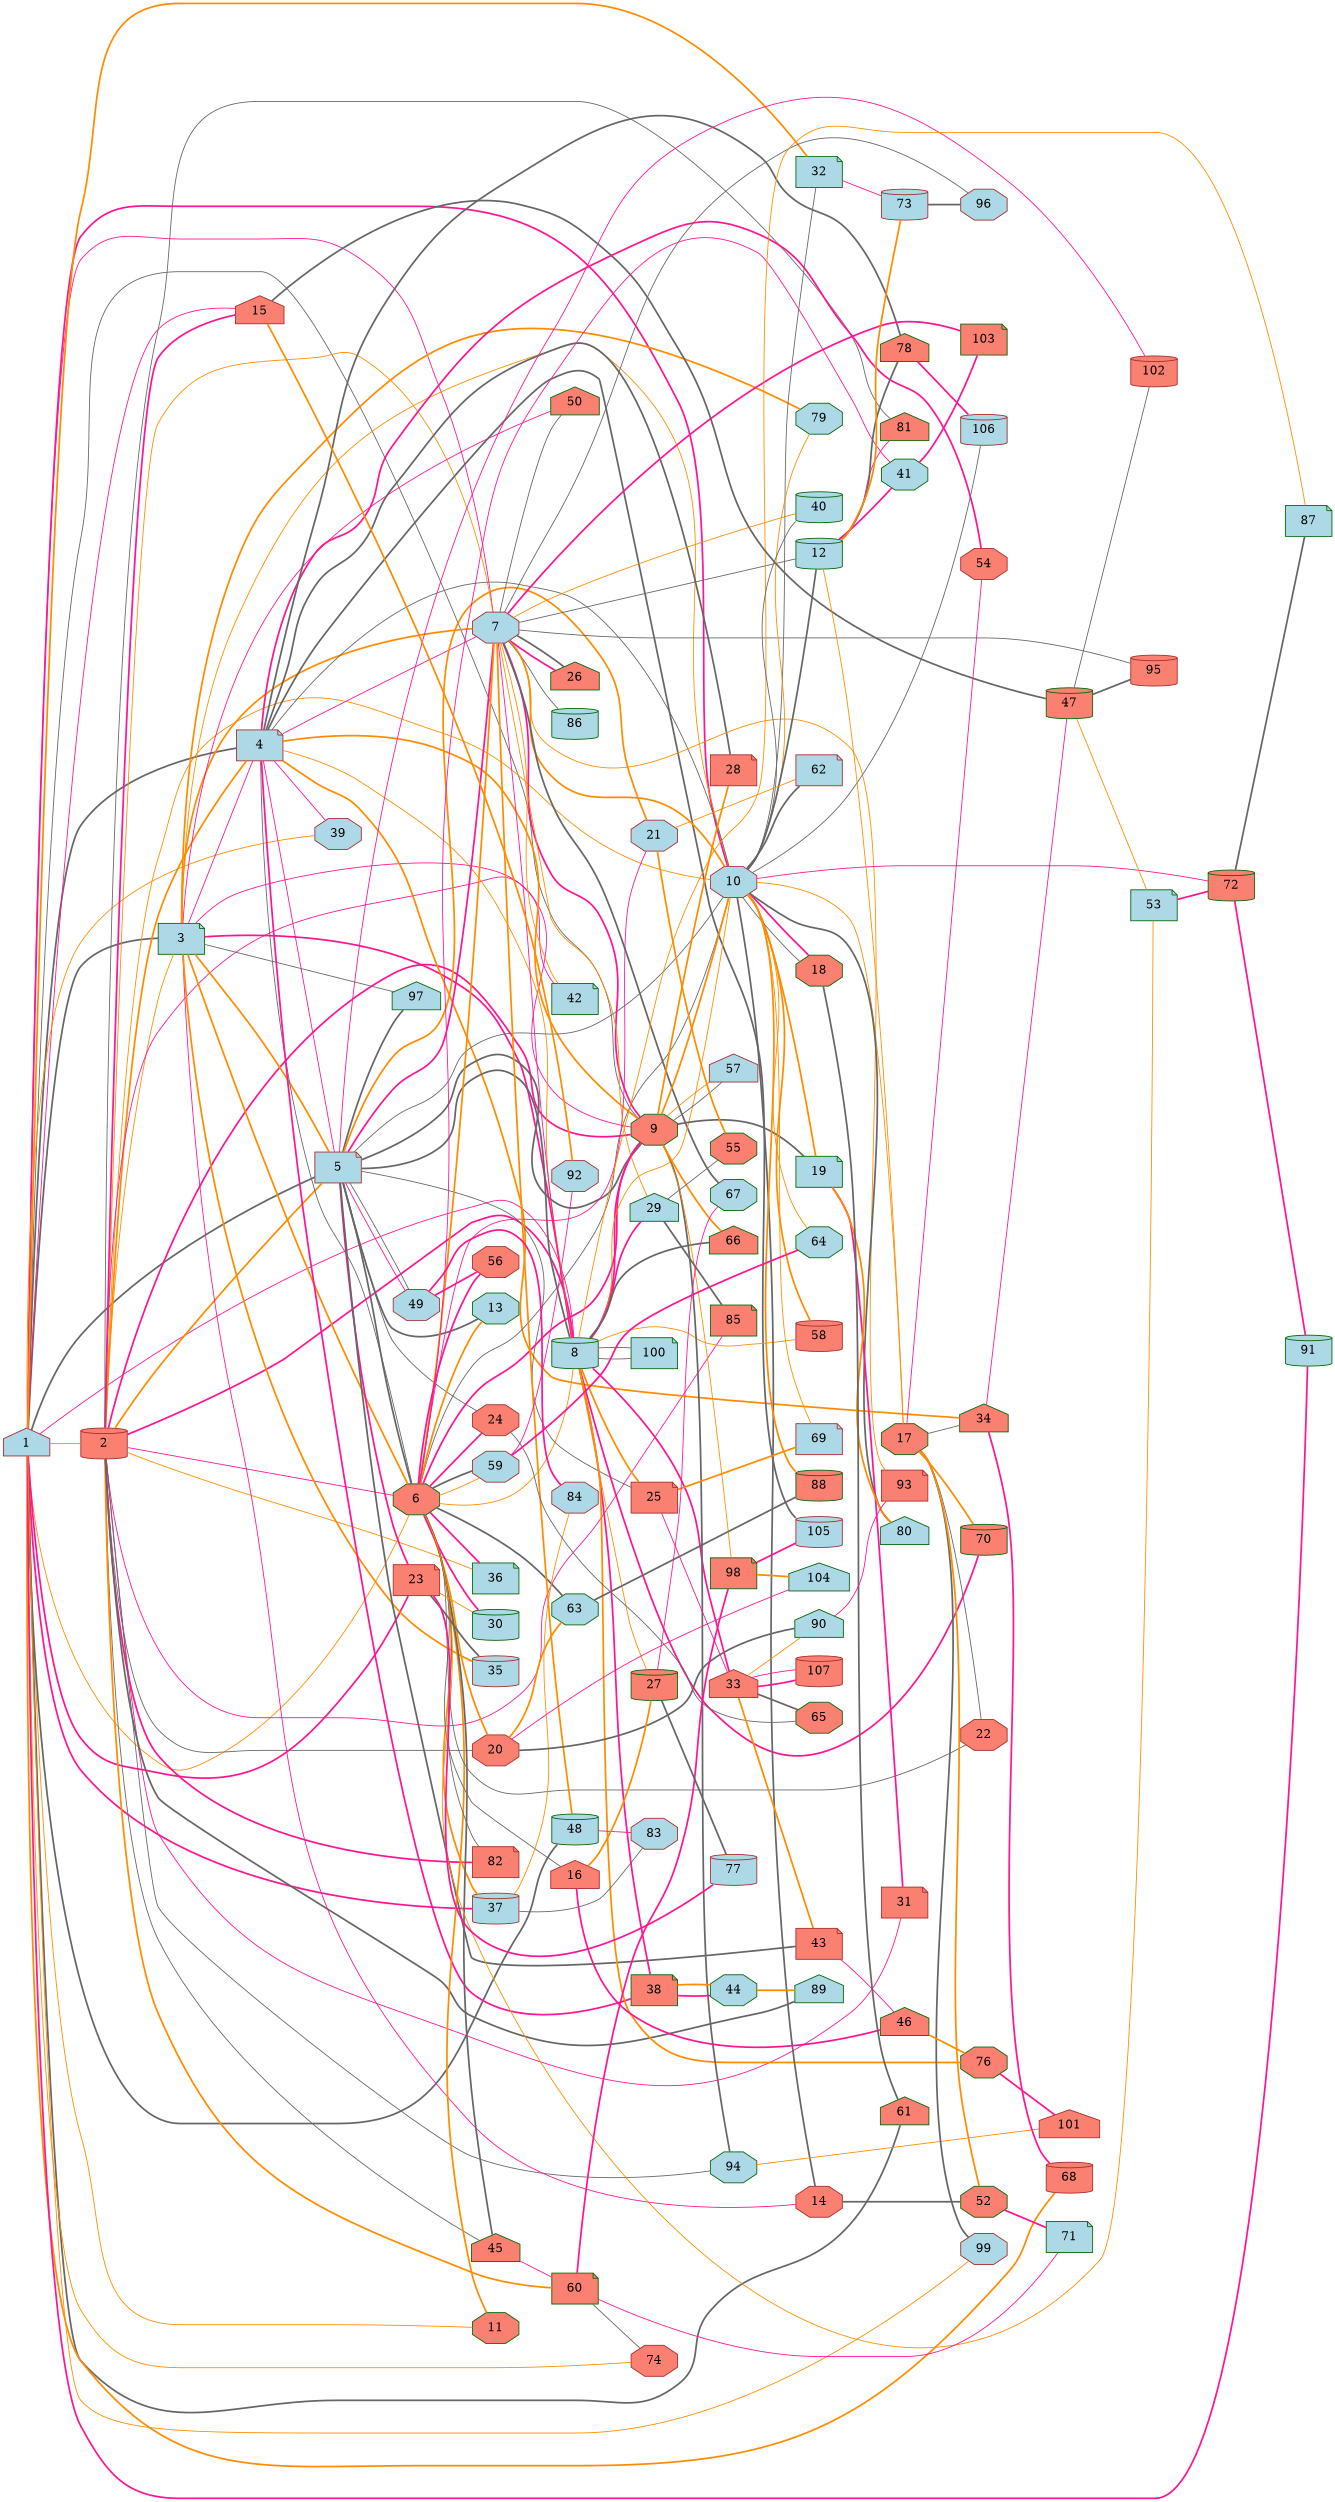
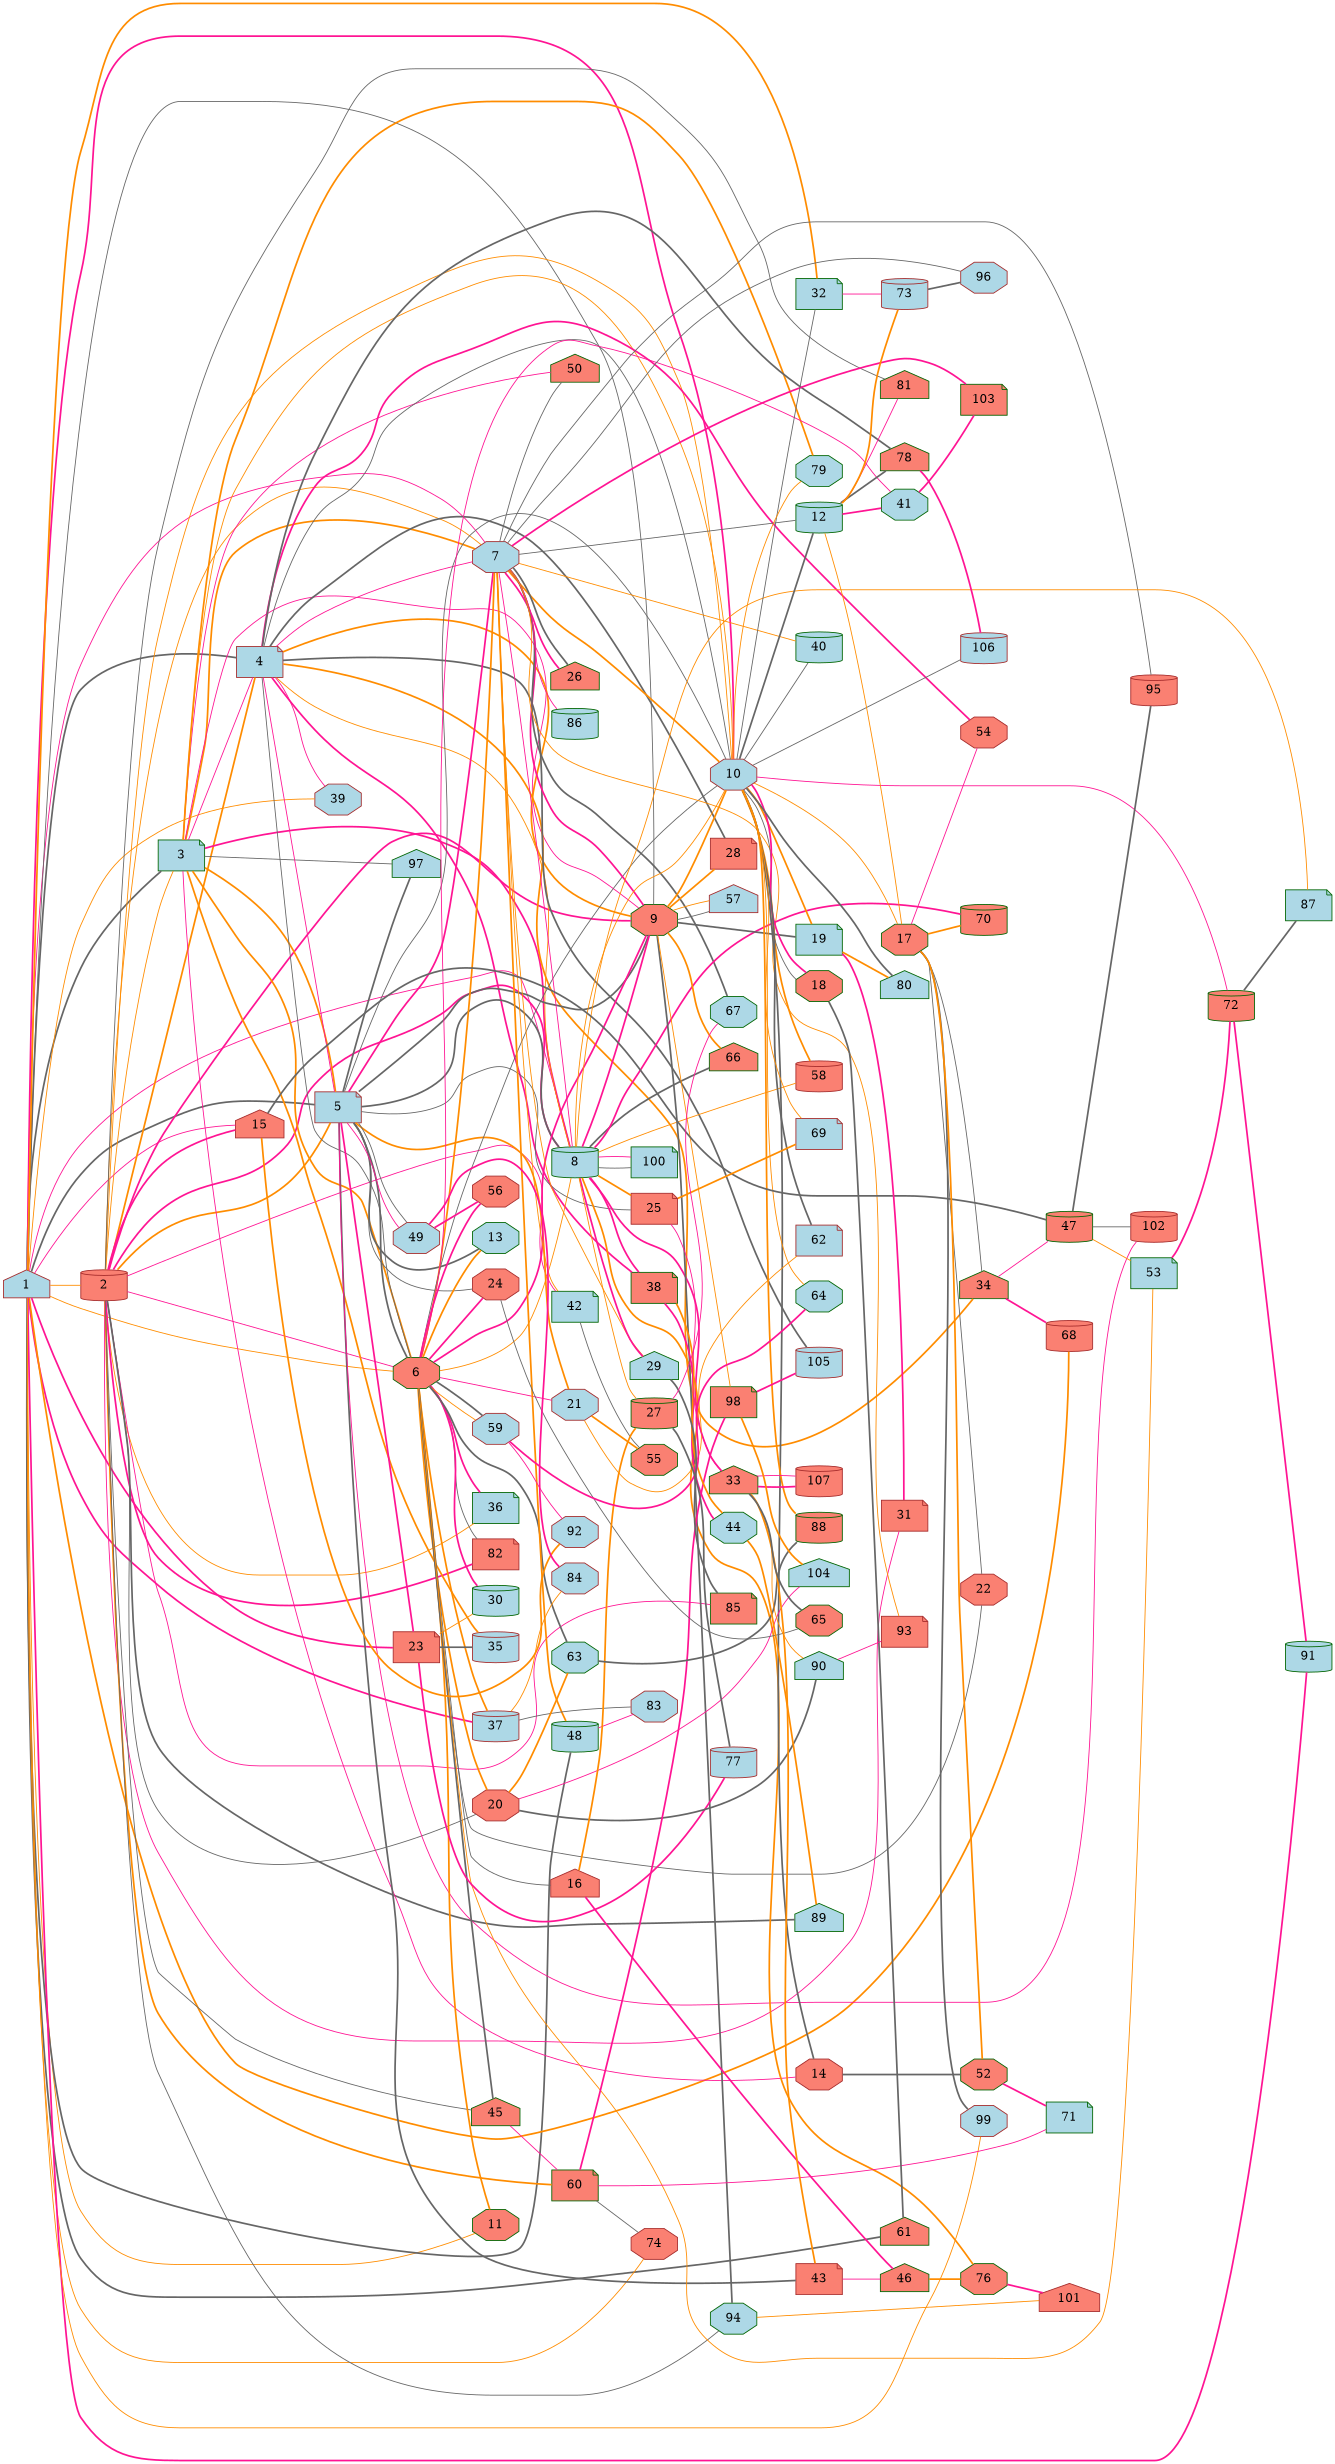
edge "7" -- "86": color gray40 -> deeppink
edge "55" -- "29": now "55" -- "42"
node "33": color brown -> darkgreen
